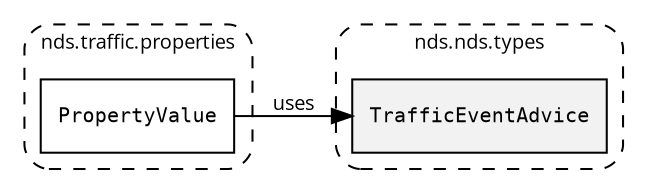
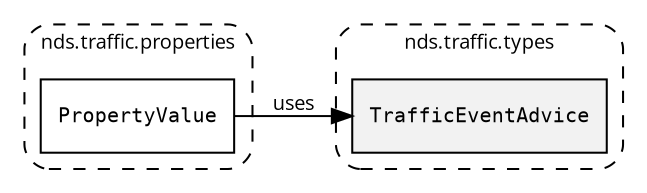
cluster "nds.nds.types": label "nds.nds.types" -> "nds.traffic.types"
